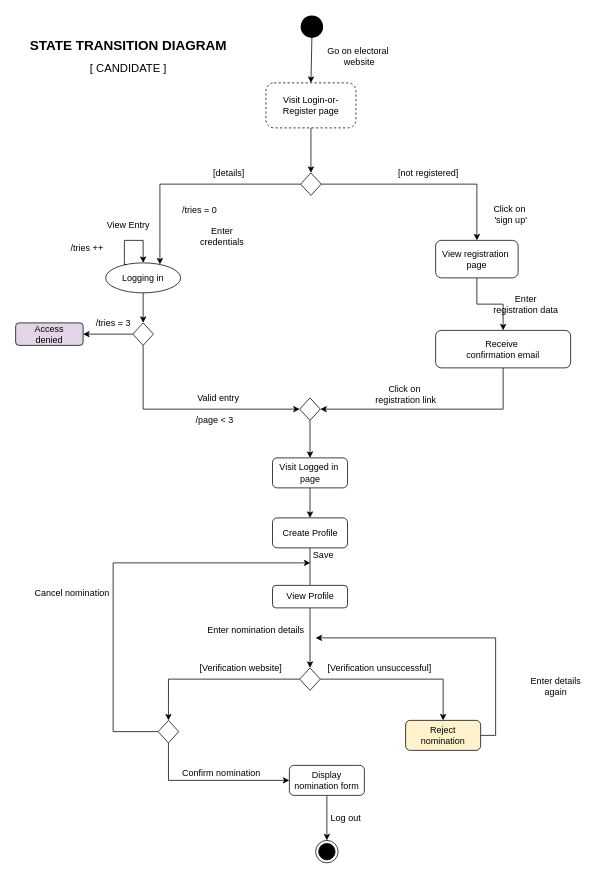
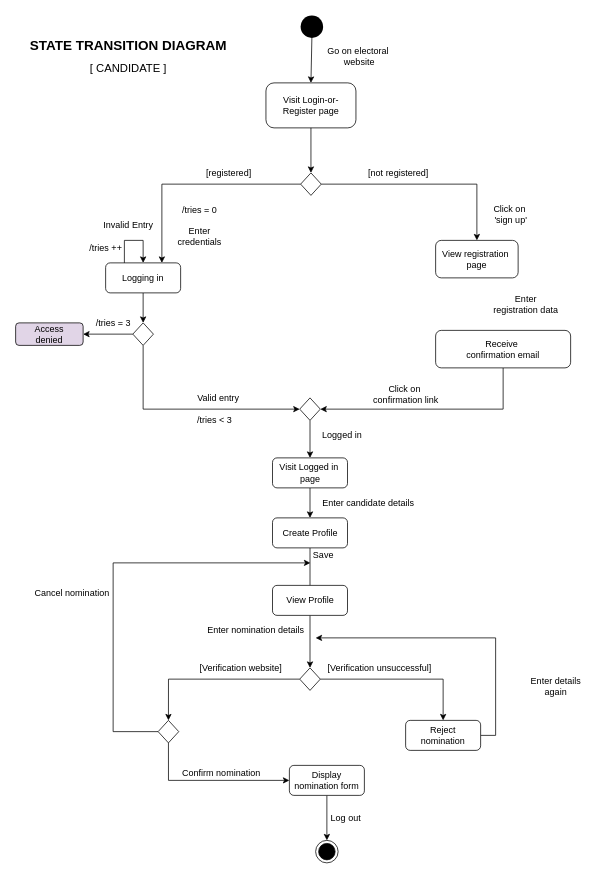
node "Visit Login-or-Register page": style dashed -> solid
node "[details]": label "[details]" -> "[registered]"
node "[not registered]": moved (428, 173) -> (398, 173)
node "View Entry": label "View Entry" -> "Invalid Entry"
node "Enter credentials": moved (222, 237) -> (199, 237)
node "/tries ++": moved (87, 248) -> (105, 248)
node "Logging in": shape ellipse -> rounded rectangle
edge "View registration page" -> "Receive confirmation email": removed
node "Click on registration link": label "Click on registration link" -> "Click on confirmation link"
node "/page < 3": label "/page < 3" -> "/tries < 3"
node "Logged in": added
node "Enter candidate details": added
node "View Profile": size 75x23 -> 75x30
node "Reject nomination": fillcolor #fff2cc -> #ffffff
